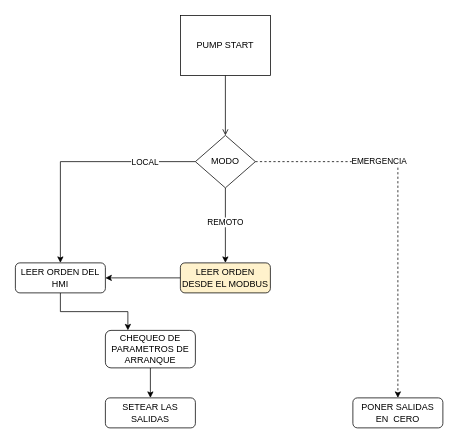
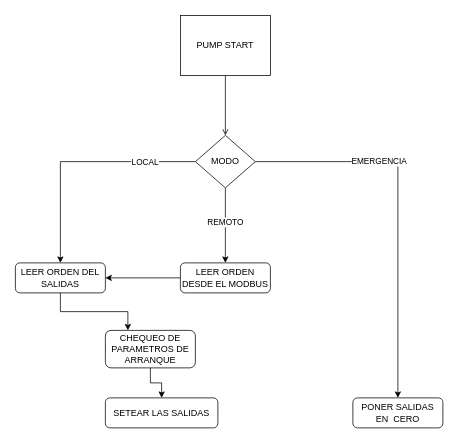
node "LEER ORDEN DEL HMI": label "LEER ORDEN DEL HMI" -> "LEER ORDEN DEL SALIDAS"
node "LEER ORDEN DESDE EL MODBUS": fillcolor #fff2cc -> #ffffff
edge "MODO" -> "PONER SALIDAS EN CERO": style dashed -> solid
node "SETEAR LAS SALIDAS": size 90x30 -> 113x30
